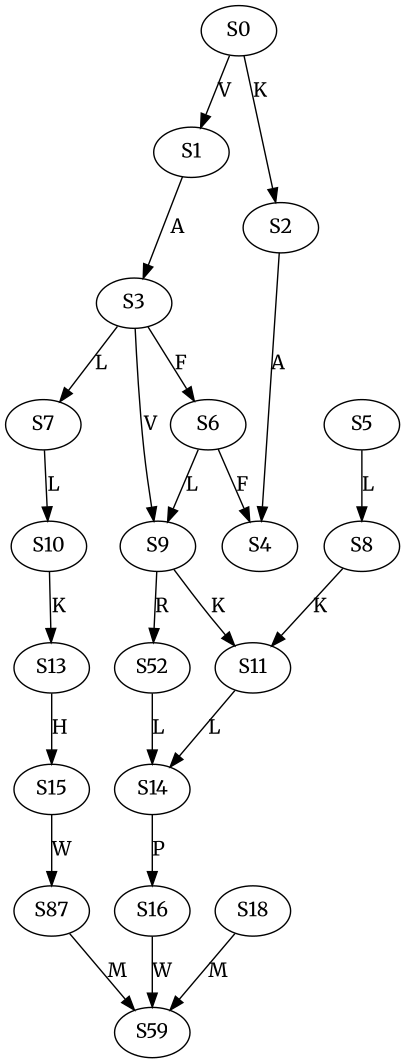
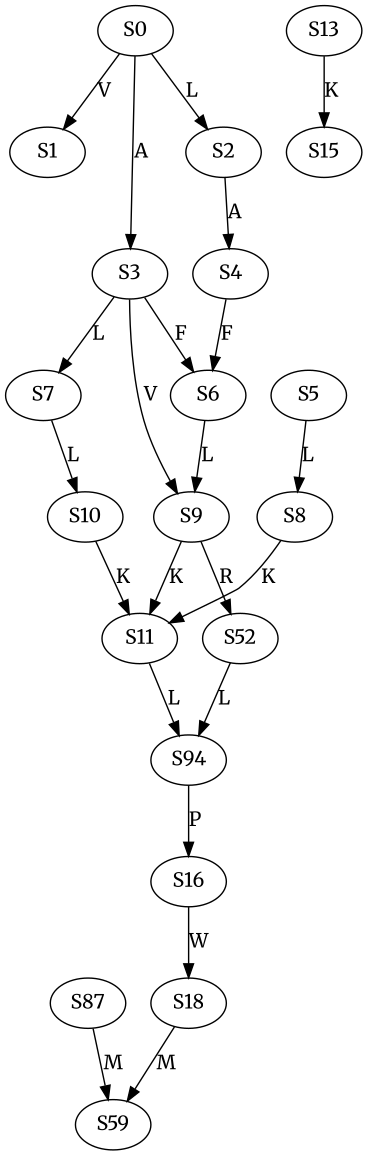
edge "S0" -> "S2": label "K" -> "L"
edge "S1" -> "S3": now "S0" -> "S3"
edge "S6" -> "S4": reversed
edge "S10" -> "S13": now "S10" -> "S11"
edge "S13" -> "S15": label "H" -> "K"
node "S14": label "S14" -> "S94"
edge "S15" -> "S87": removed, label "W"
edge "S16" -> "S59": now "S16" -> "S18"
